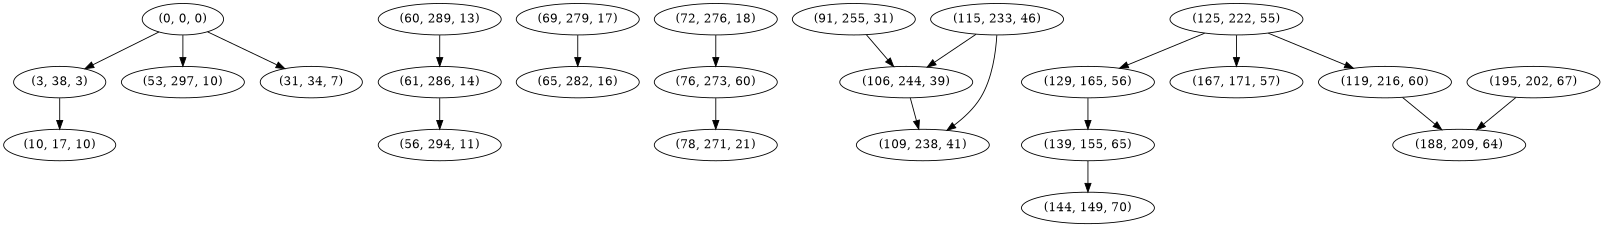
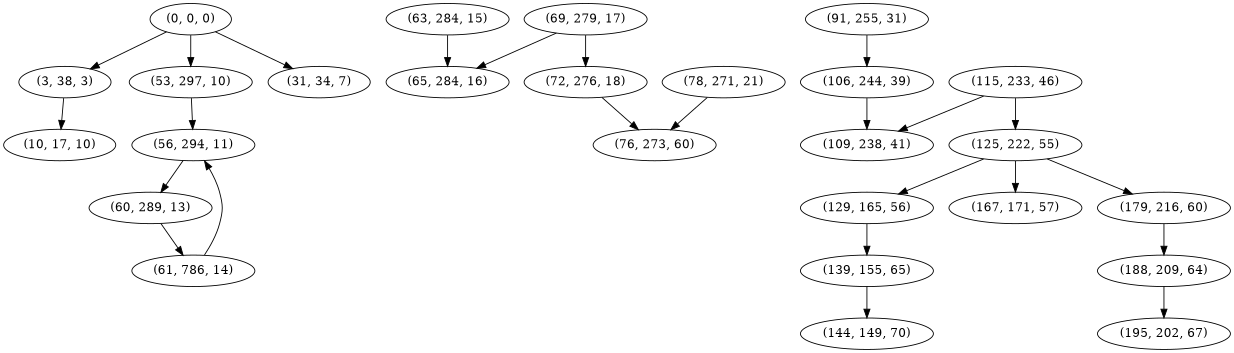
node "(63, 284, 15)": added
edge "(69, 279, 17)" -> "(72, 276, 18)": added
edge "(115, 233, 46)" -> "(106, 244, 39)": now "(115, 233, 46)" -> "(125, 222, 55)"
node "(61, 286, 14)": label "(61, 286, 14)" -> "(61, 786, 14)"
node "(65, 282, 16)": label "(65, 282, 16)" -> "(65, 284, 16)"
node "(119, 216, 60)": label "(119, 216, 60)" -> "(179, 216, 60)"
edge "(53, 297, 10)" -> "(56, 294, 11)": added
edge "(76, 273, 60)" -> "(78, 271, 21)": reversed
edge "(195, 202, 67)" -> "(188, 209, 64)": reversed
edge "(56, 294, 11)" -> "(60, 289, 13)": added
